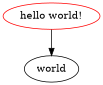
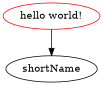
node "world": label "world" -> "shortName"
